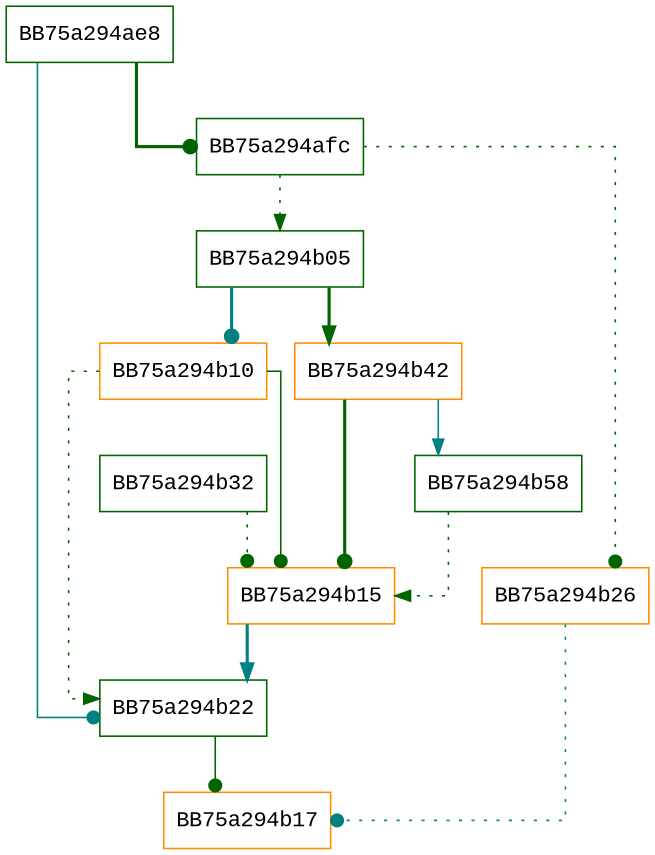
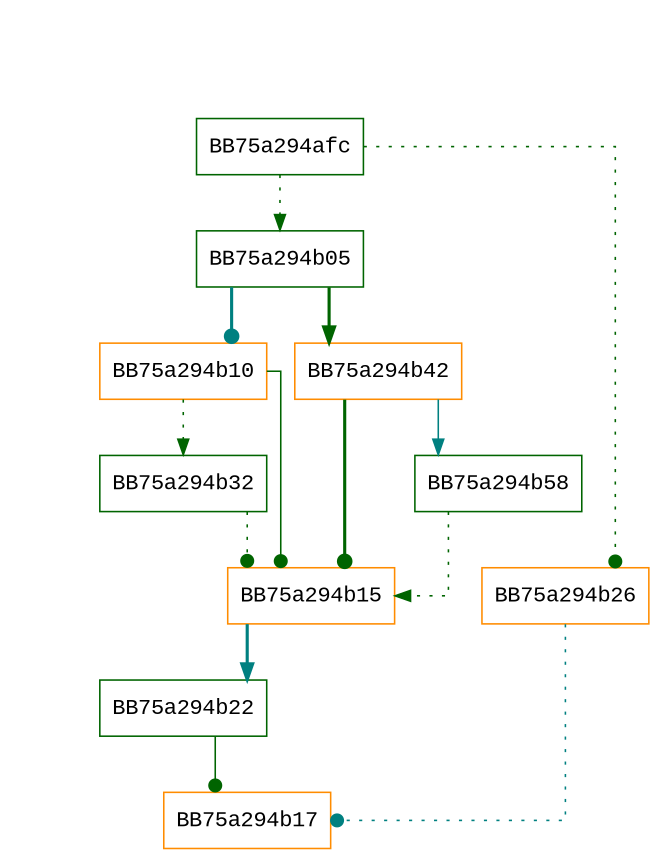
node "BB75a294ae8": removed
edge "BB75a294b10" -> "BB75a294b22": now "BB75a294b10" -> "BB75a294b32"
